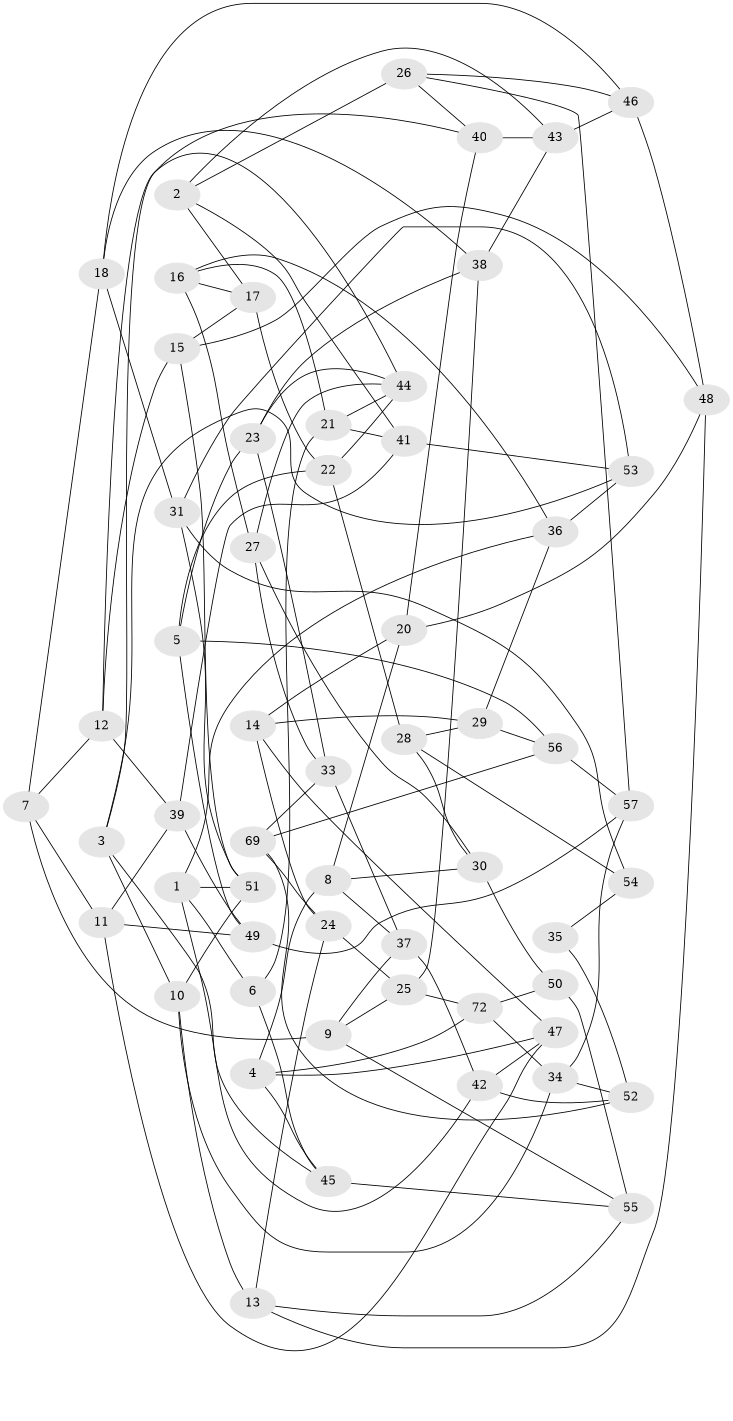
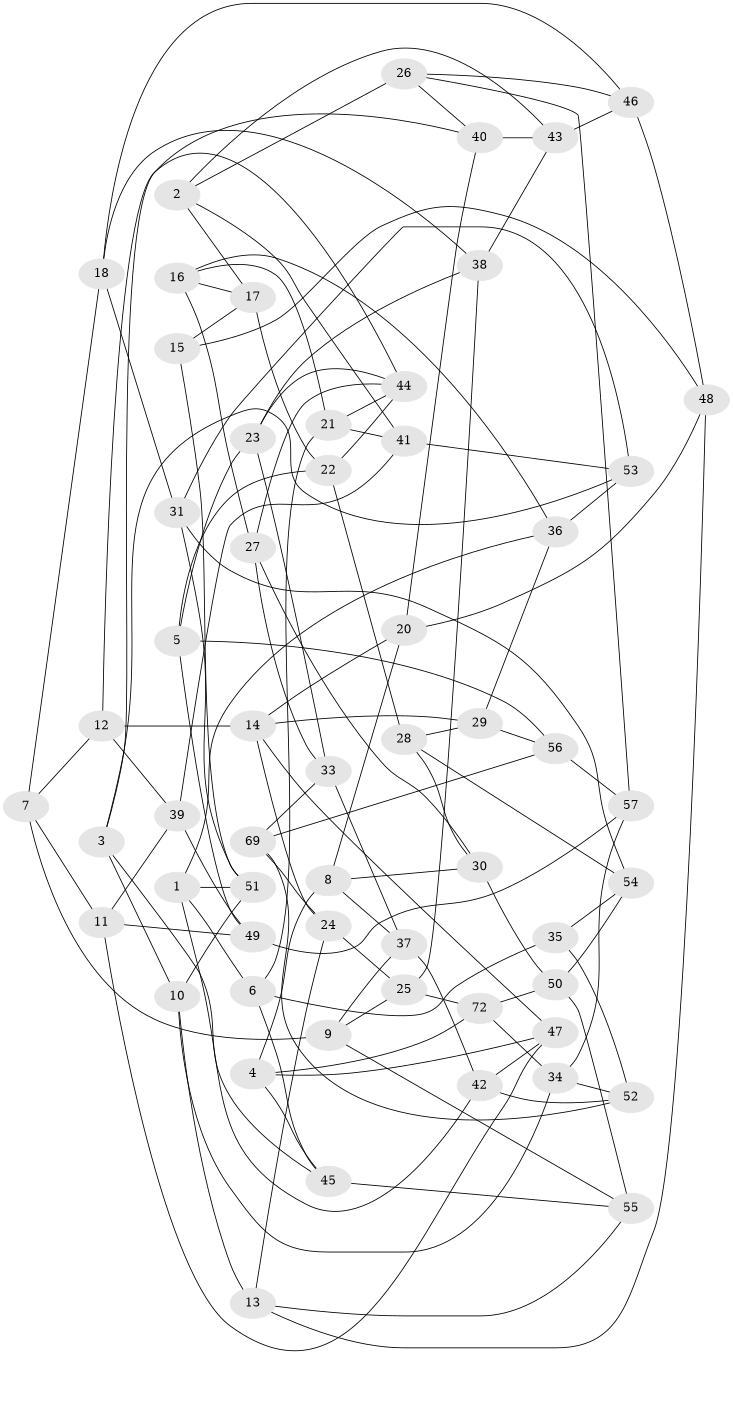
edge "15" -- "12": now "14" -- "12"
edge "54" -- "50": added
edge "35" -- "6": added
